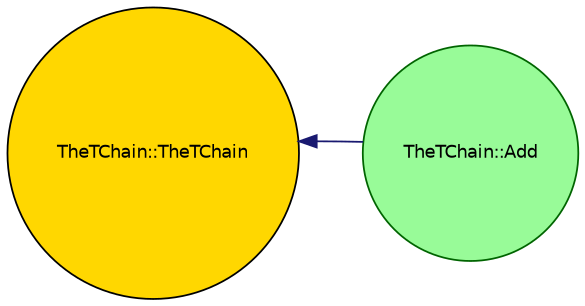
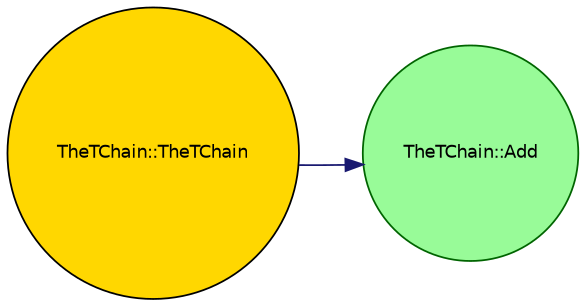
edge "TheTChain::Add" -> "TheTChain::TheTChain": reversed
